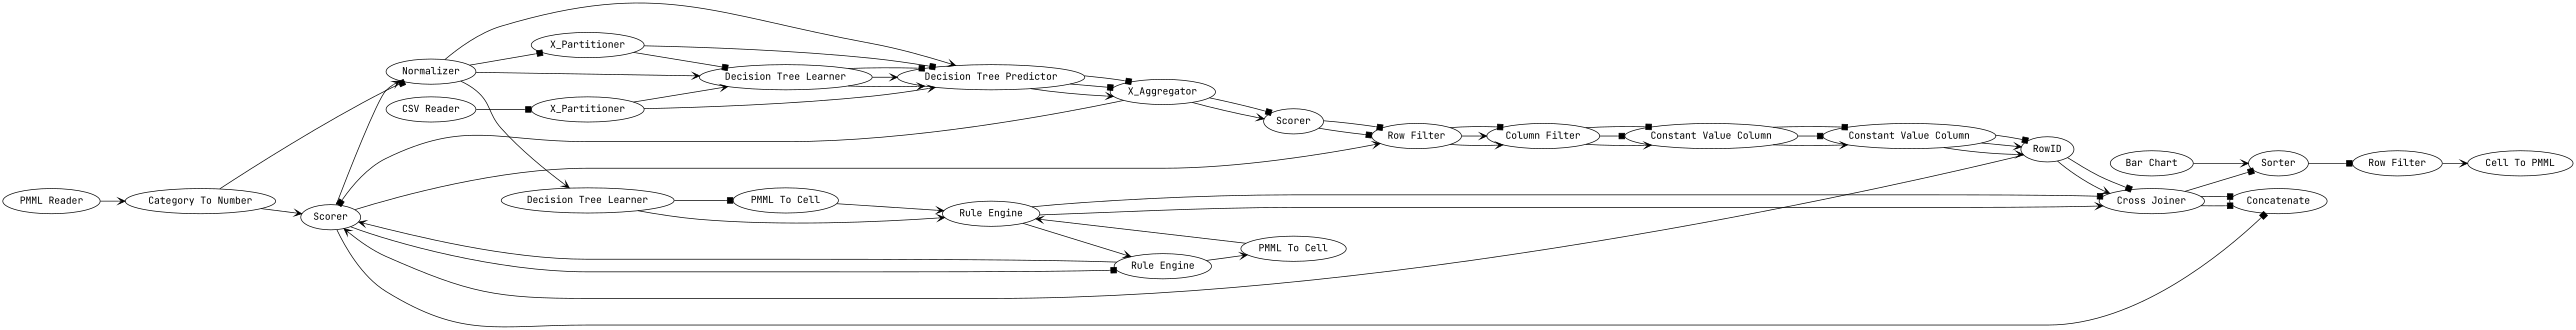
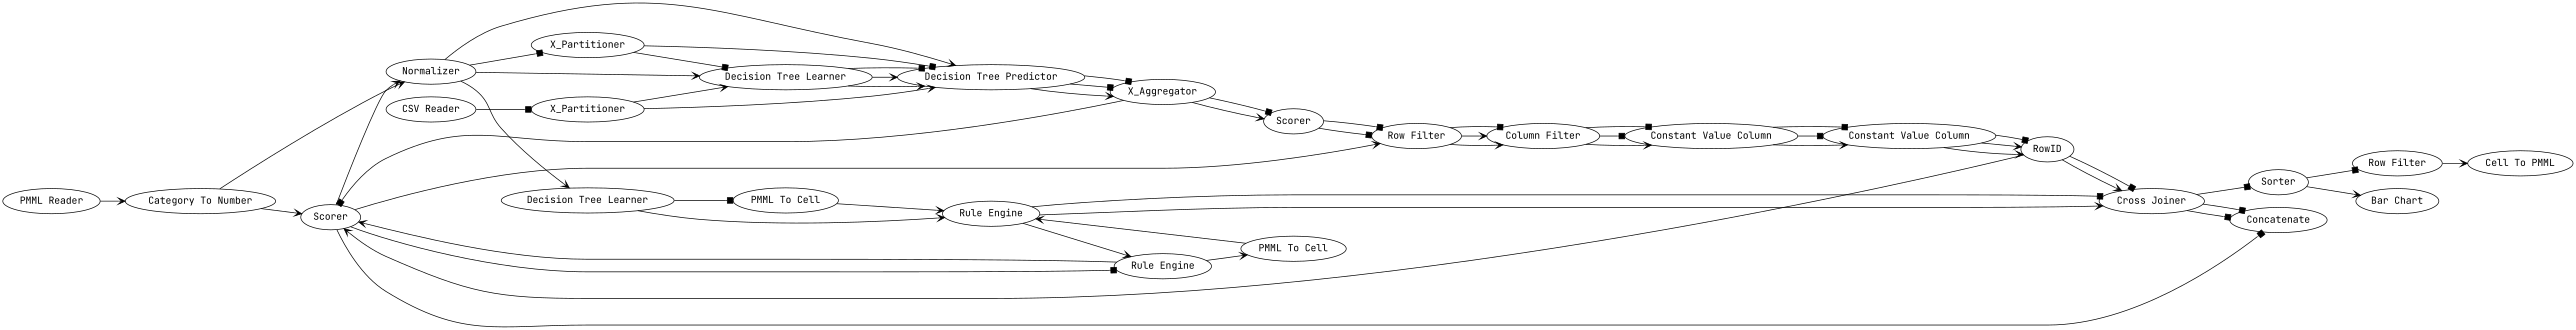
edge "Category To Number" -> "Normalizer": arrowhead box -> vee
edge "Bar Chart" -> "Sorter": reversed
